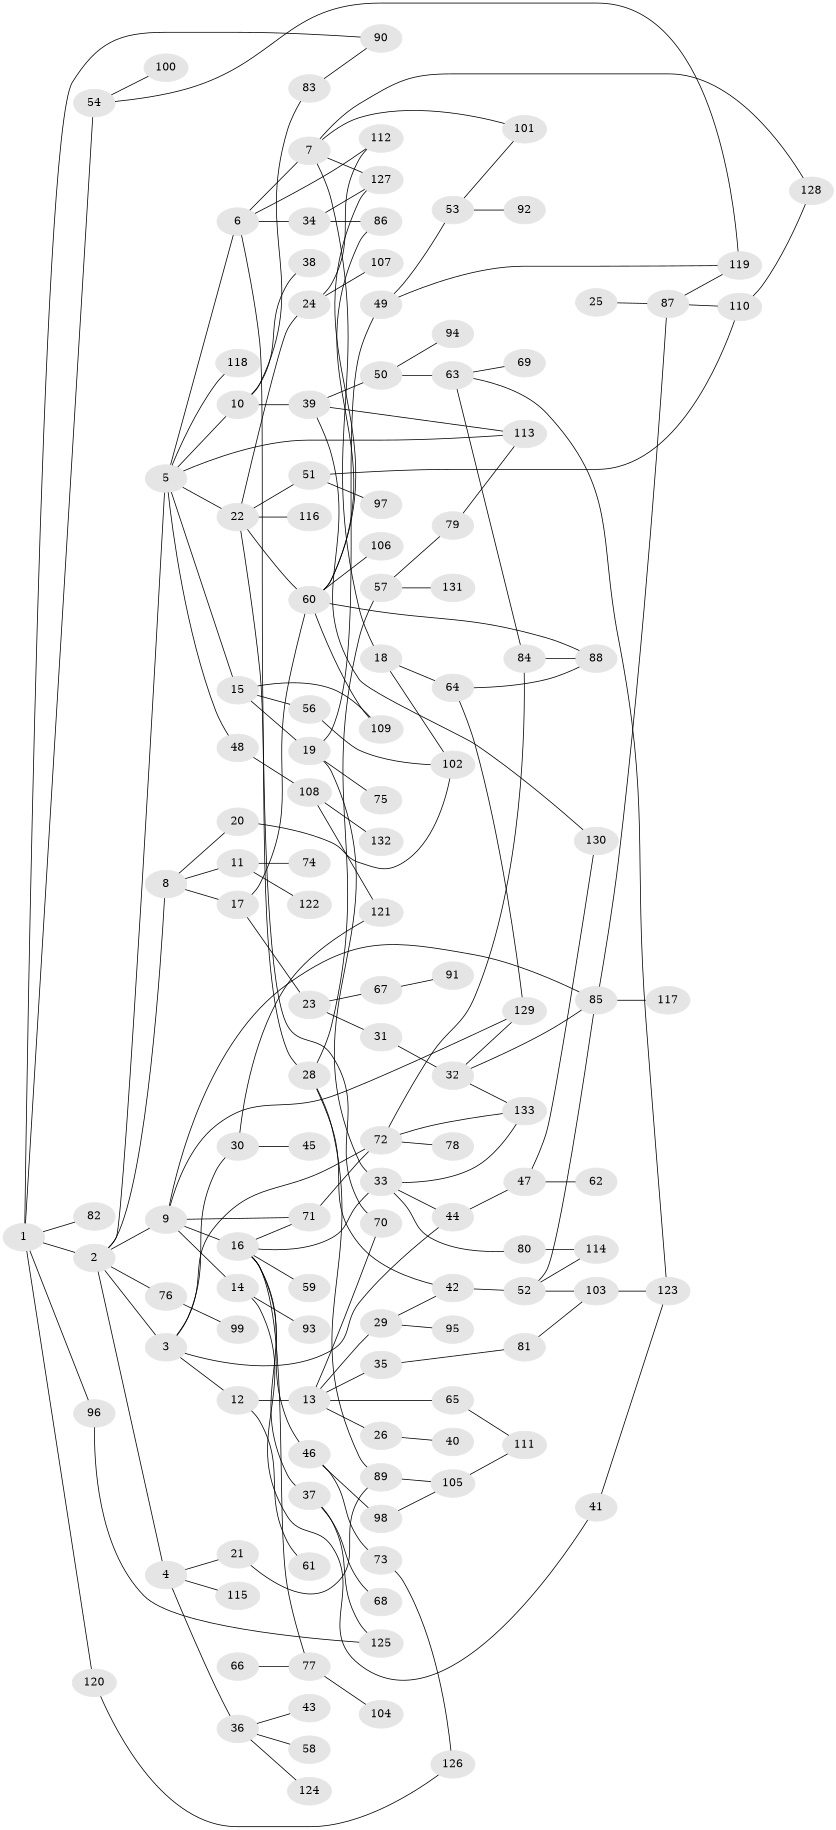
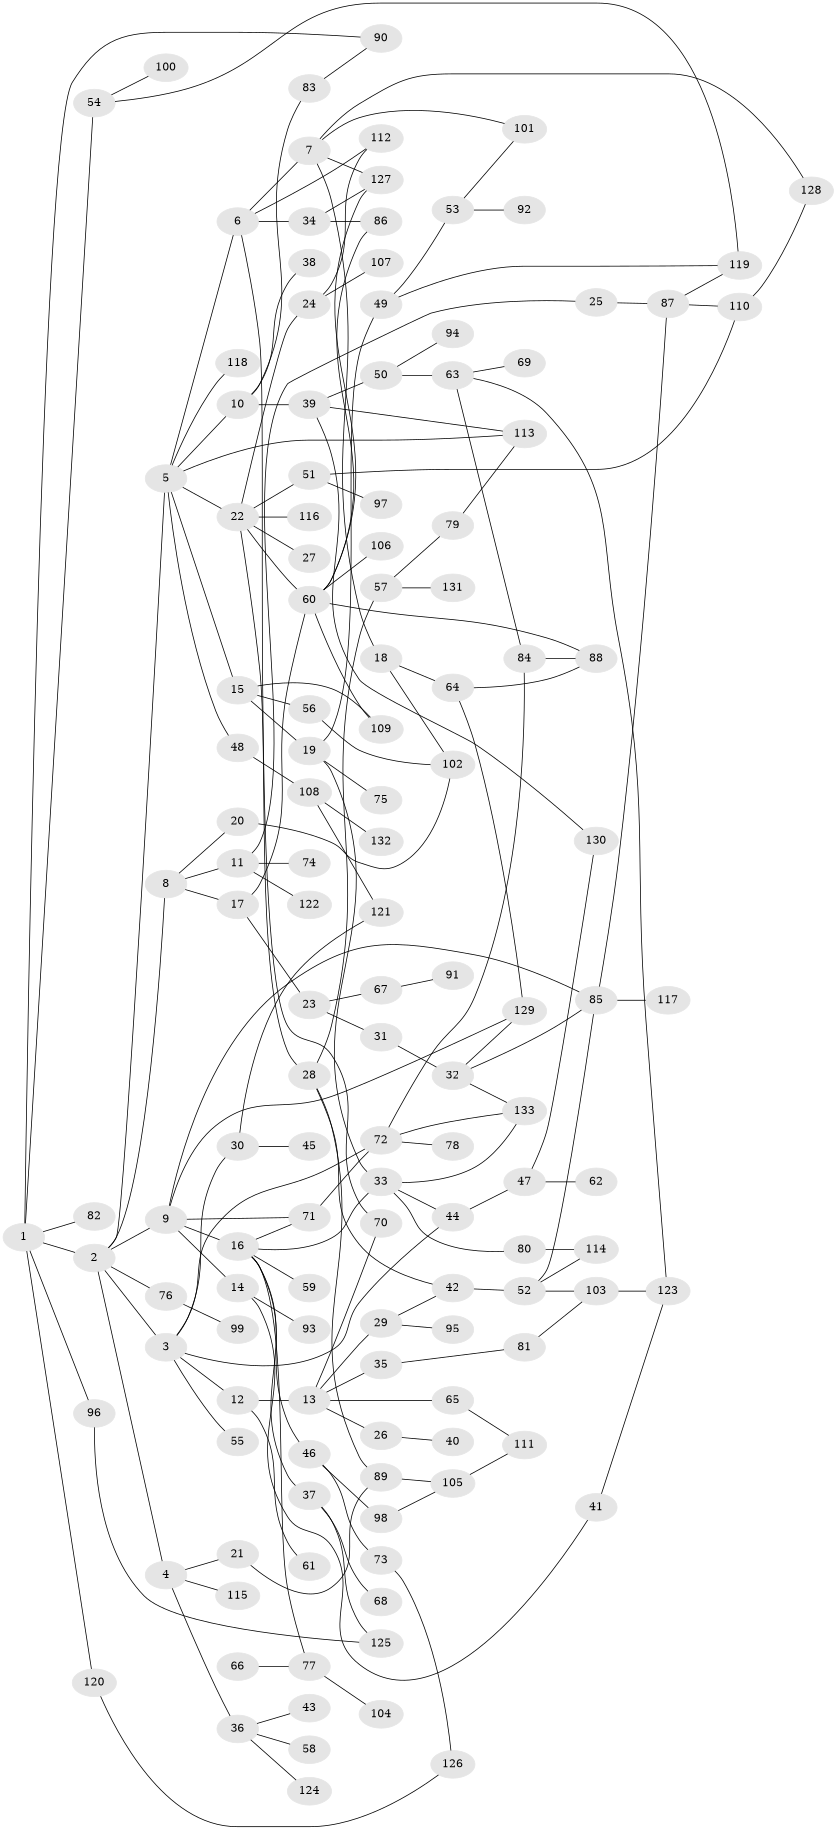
edge "25" -- "11": added
node "27": added
node "55": added
